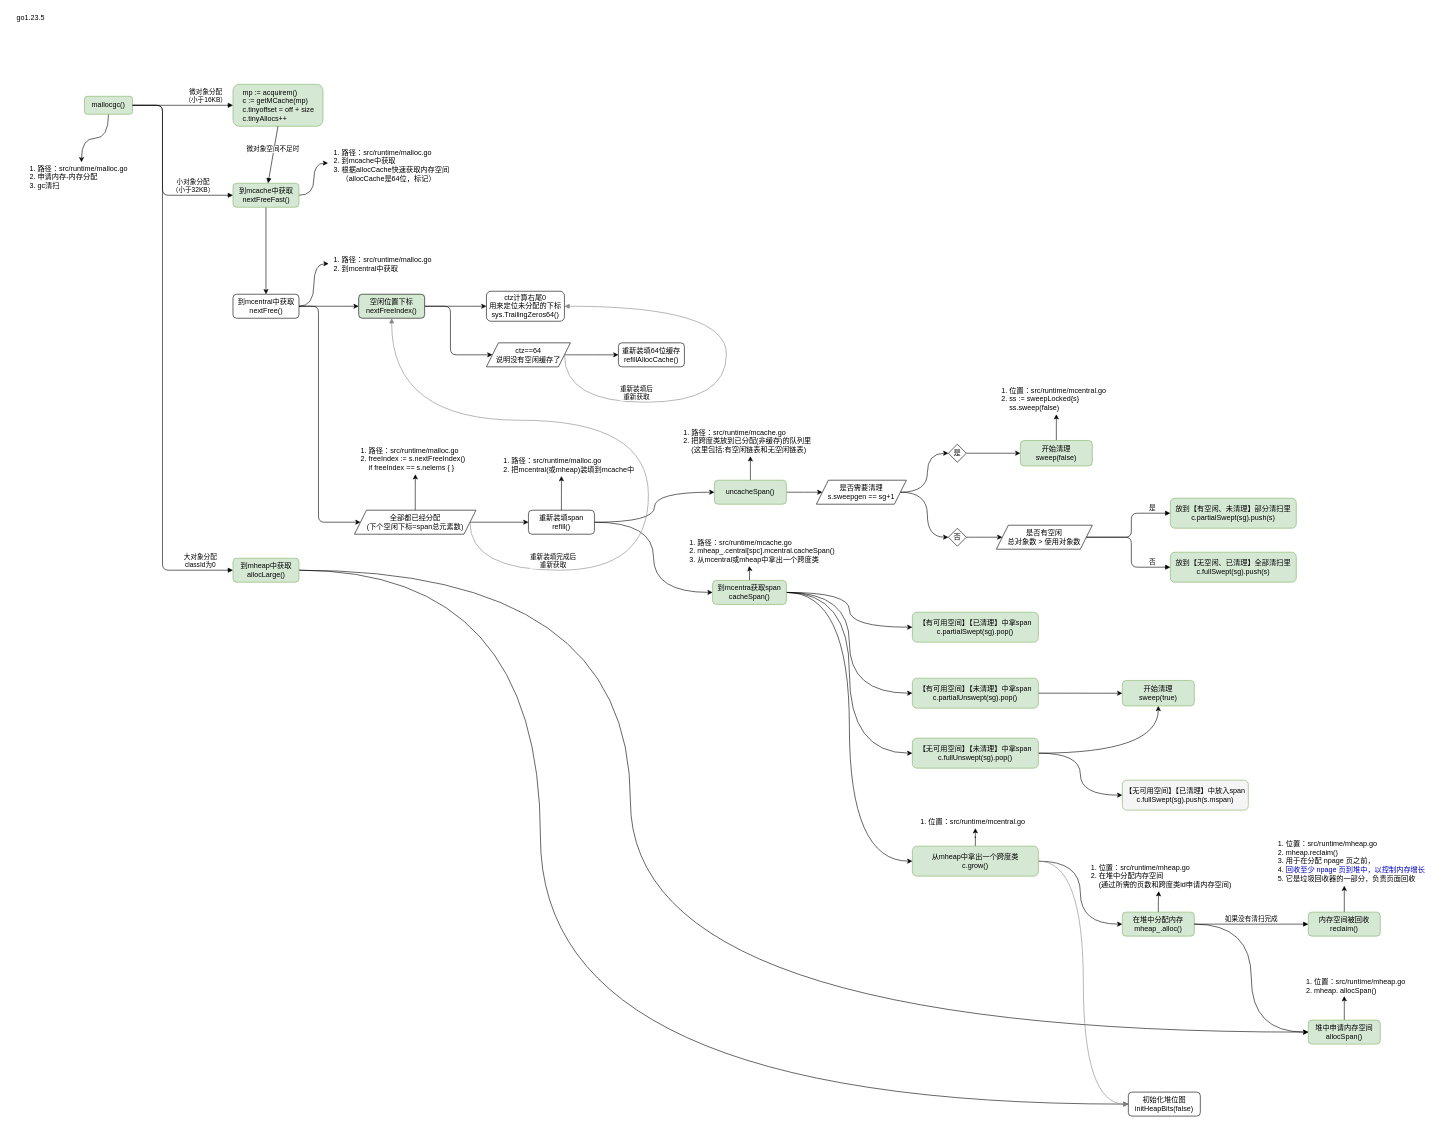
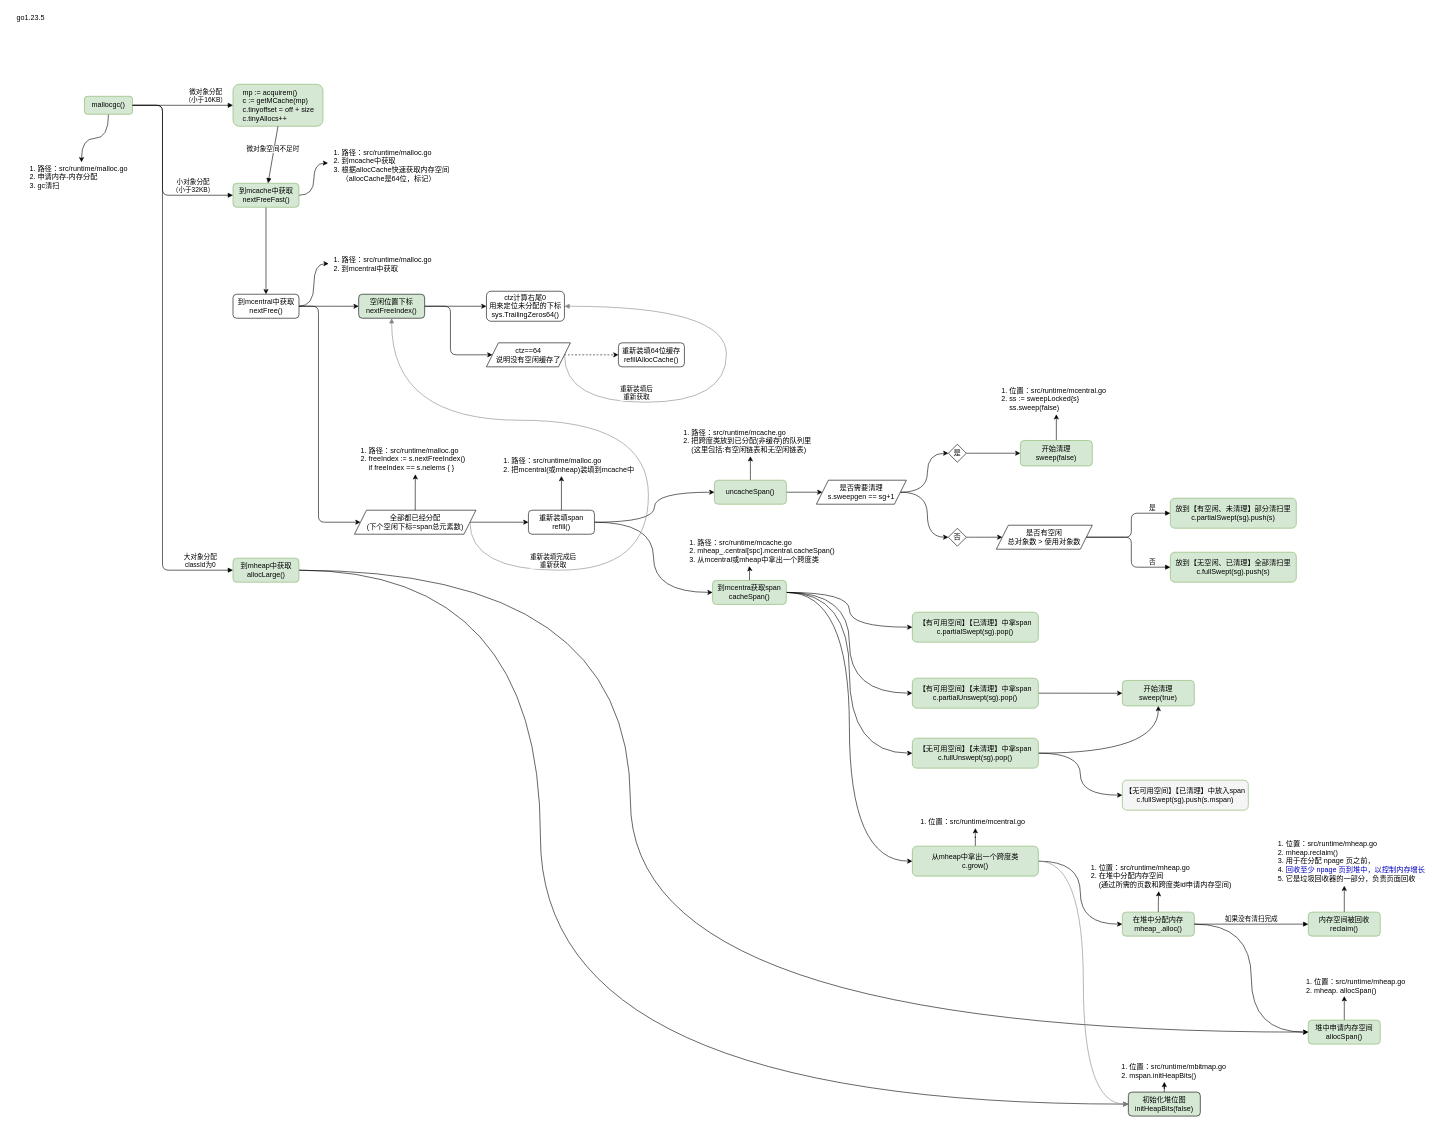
edge "ctz==64 说明没有空闲缓存了" -> "重新装填64位缓存refillAllocCache()": style solid -> dashed
node "位置：src/runtime/mbitmap.go mspan.initHeapBits()": added
edge "初始化堆位图 initHeapBits(false)" -> "位置：src/runtime/mbitmap.go mspan.initHeapBits()": added
node "初始化堆位图 initHeapBits(false)": fillcolor #ffffff -> #d5e8d4
